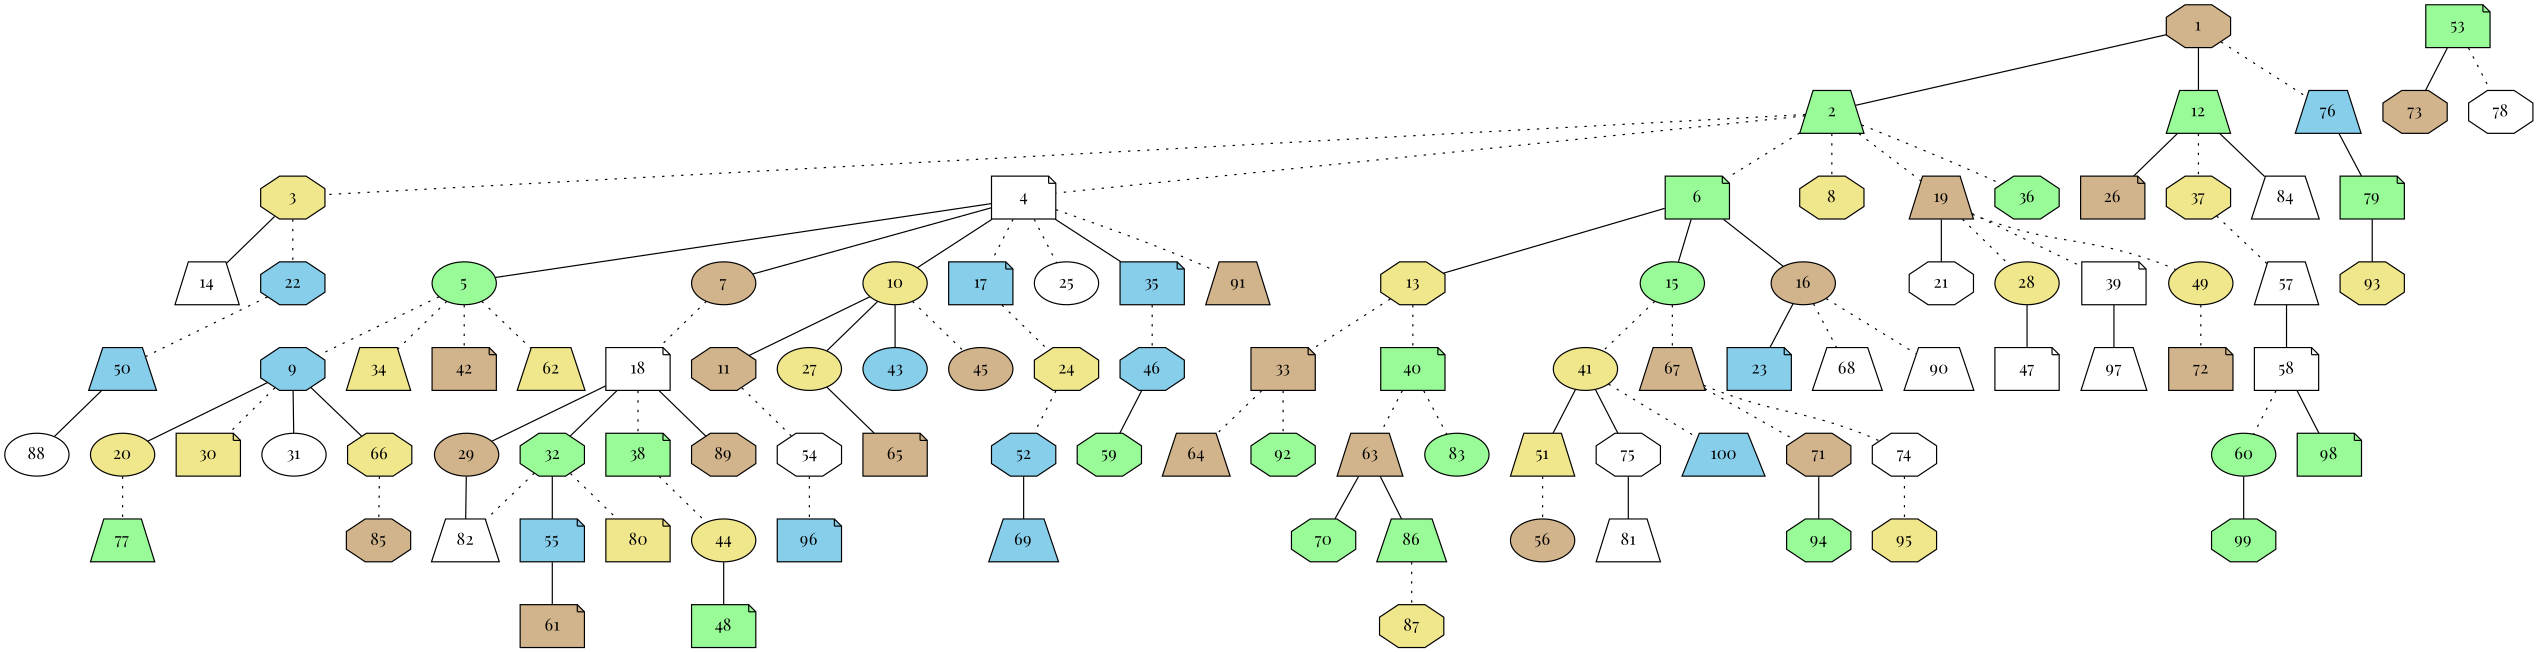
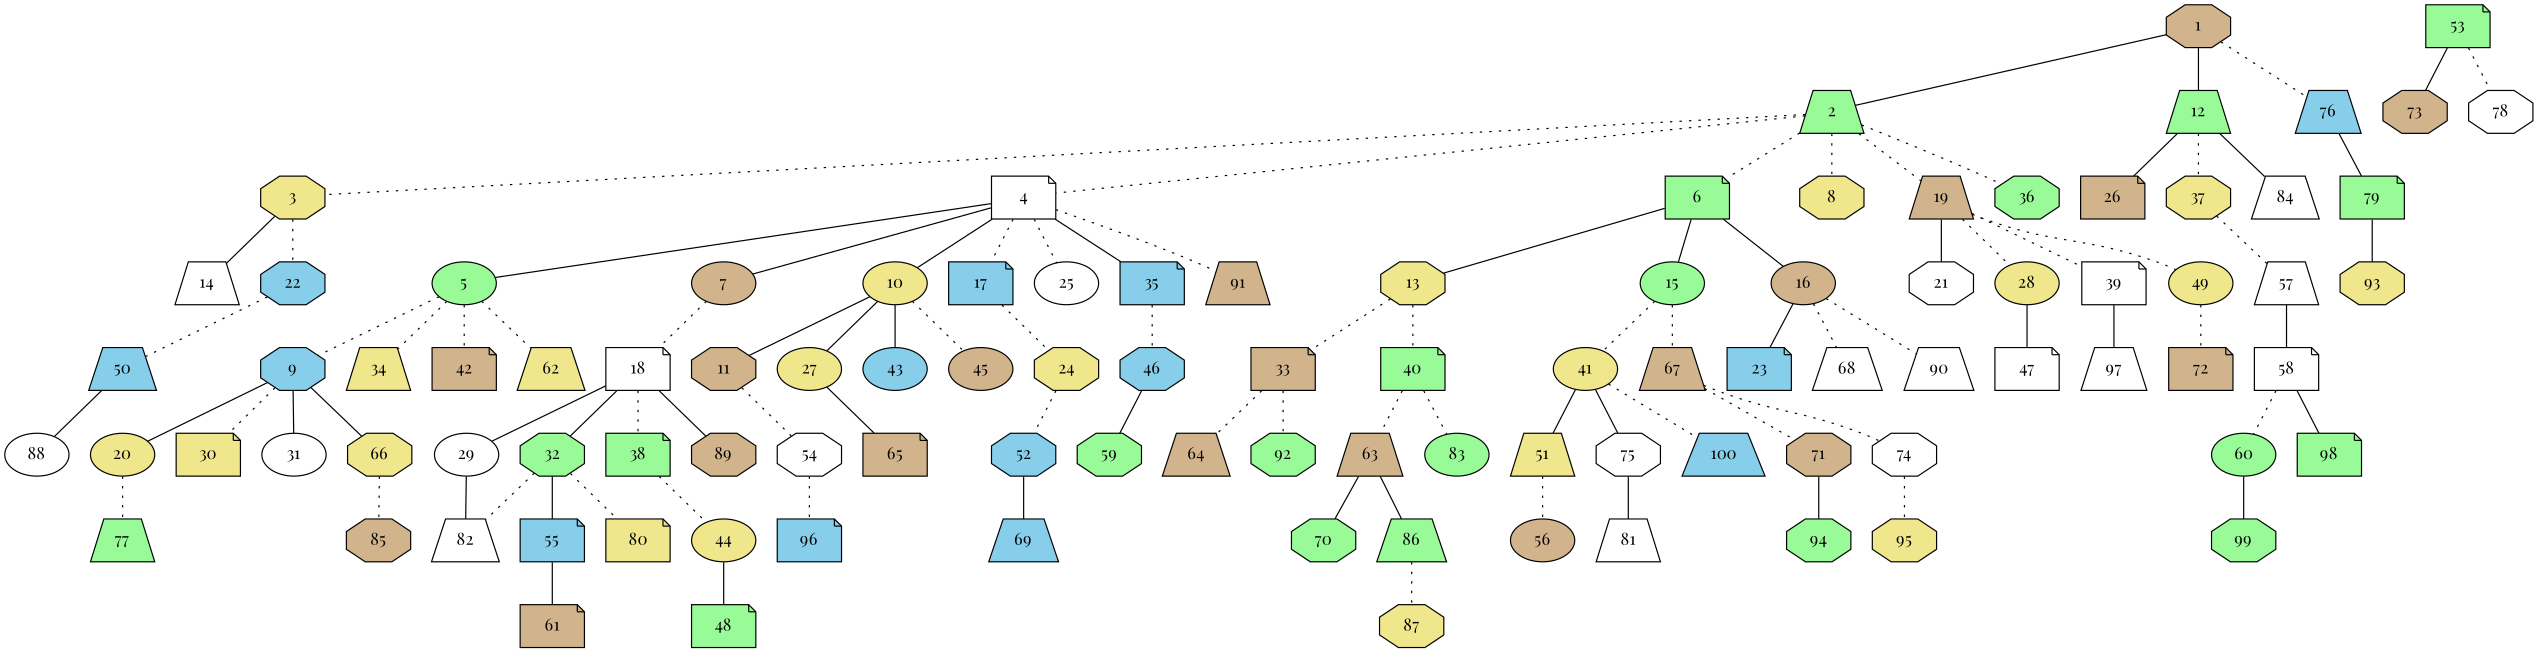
node "29": fillcolor tan -> white
